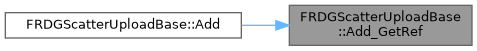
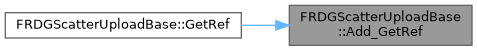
node "FRDGScatterUploadBase::Add": label "FRDGScatterUploadBase::Add" -> "FRDGScatterUploadBase::GetRef"
